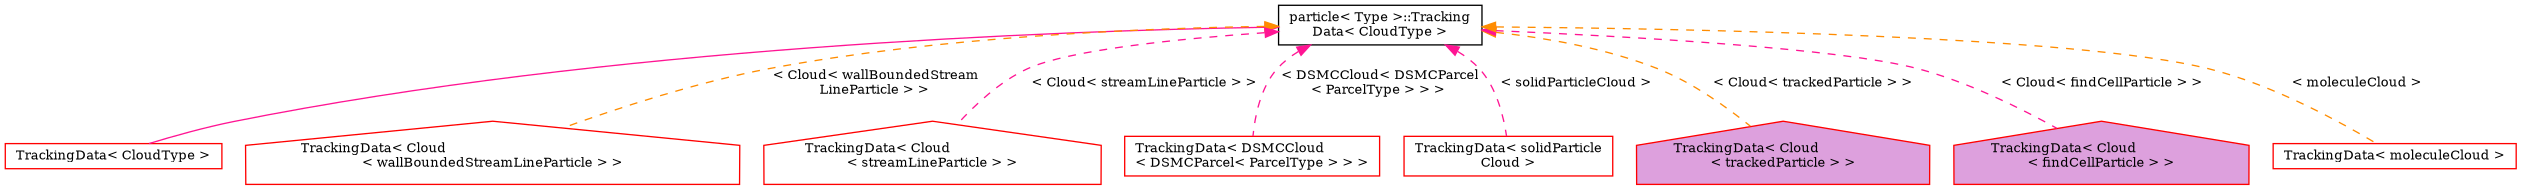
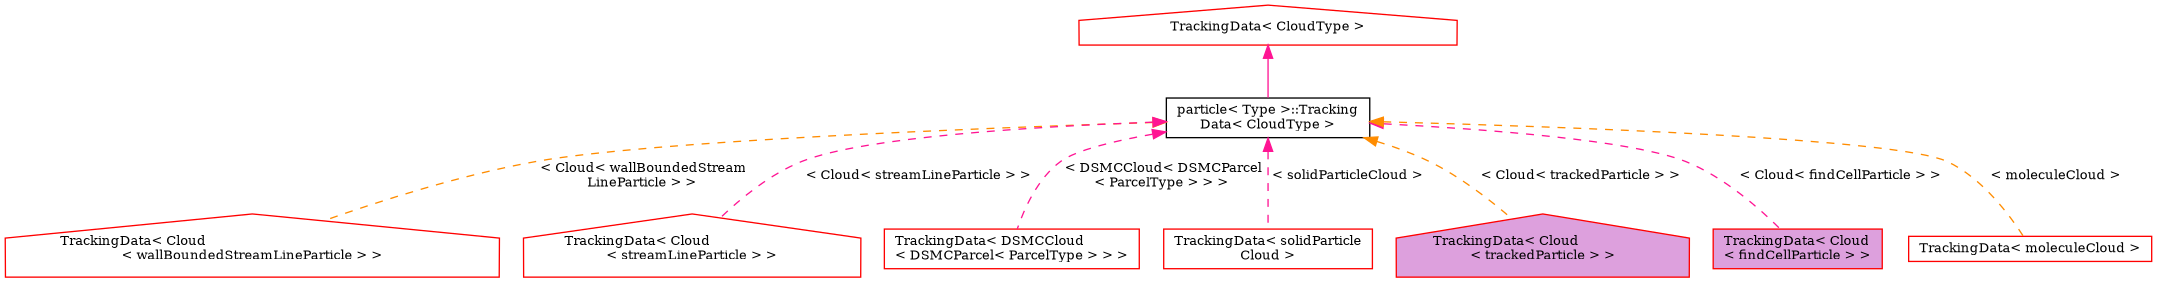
edge "TrackingData< CloudType >" -> "particle< Type >::Tracking Data< CloudType >": reversed
node "TrackingData< CloudType >": shape box -> house
node "TrackingData< Cloud < findCellParticle > >": shape house -> box
